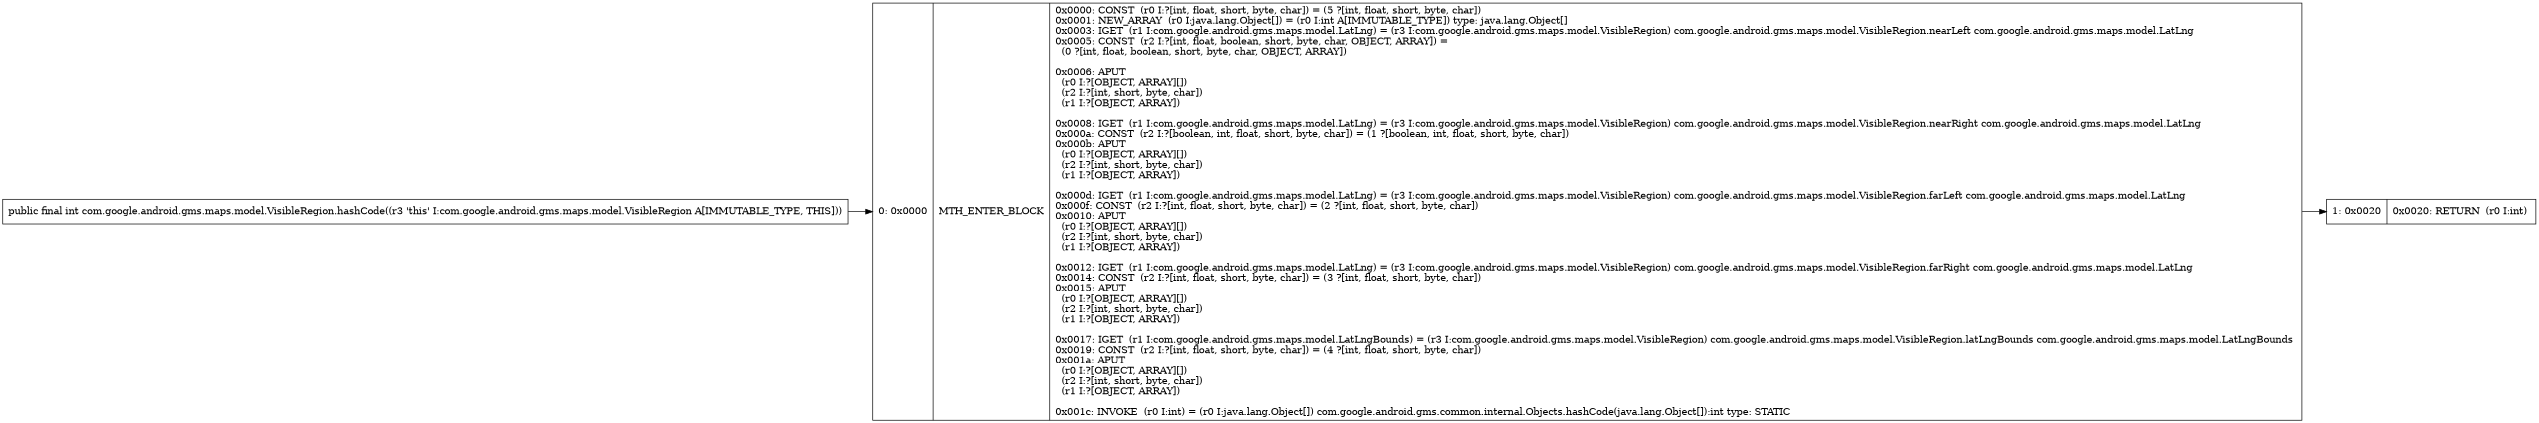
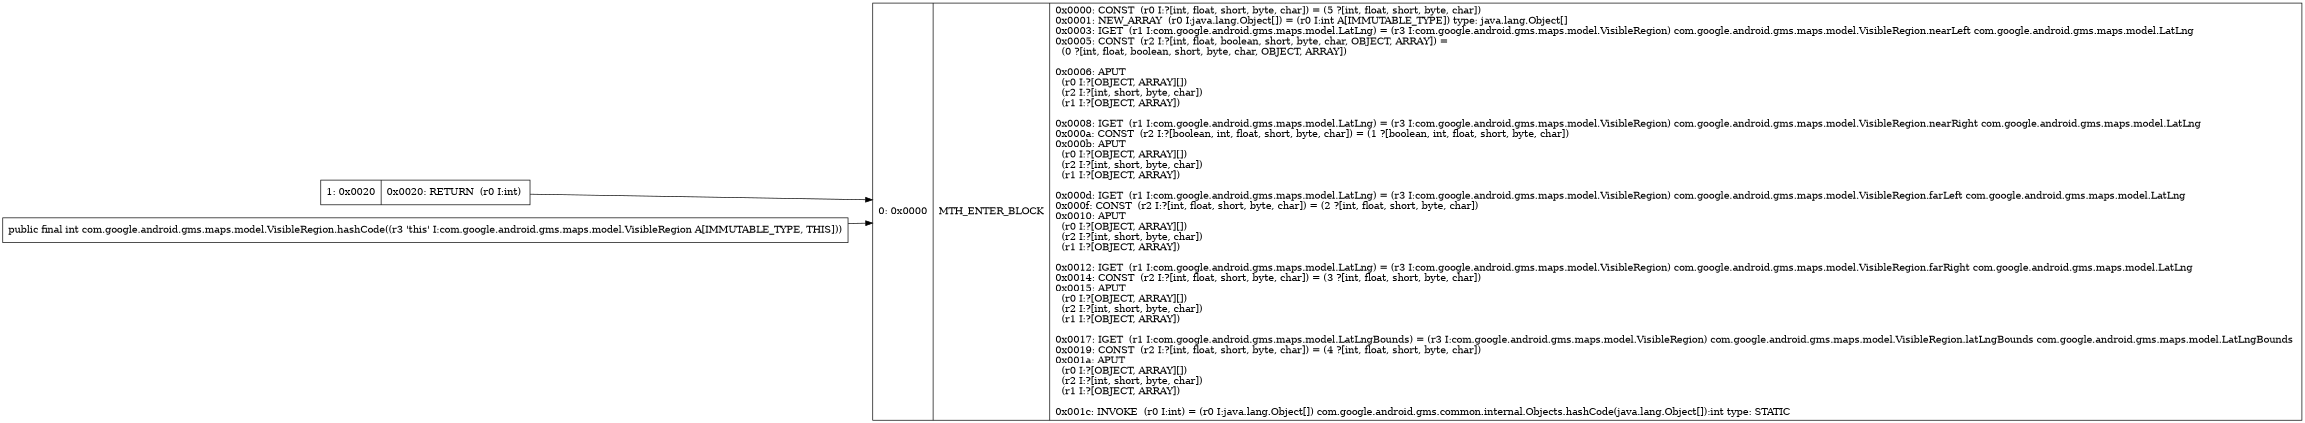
edge "0: 0x0000" -> "1: 0x0020": reversed
